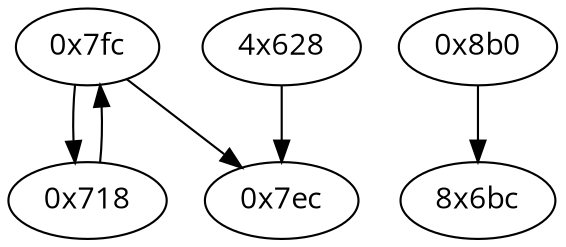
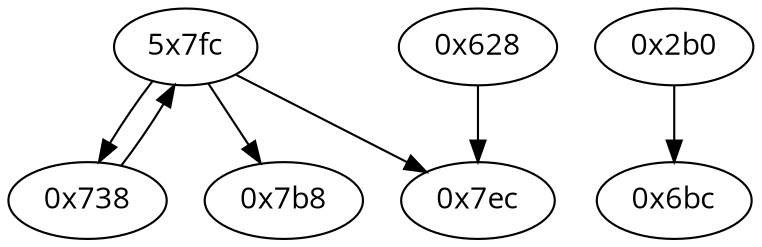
node "0x7fc": label "0x7fc" -> "5x7fc"
node "4x628": label "4x628" -> "0x628"
node "0x8b0": label "0x8b0" -> "0x2b0"
node "0x718": label "0x718" -> "0x738"
node "0x7b8": added
node "8x6bc": label "8x6bc" -> "0x6bc"
